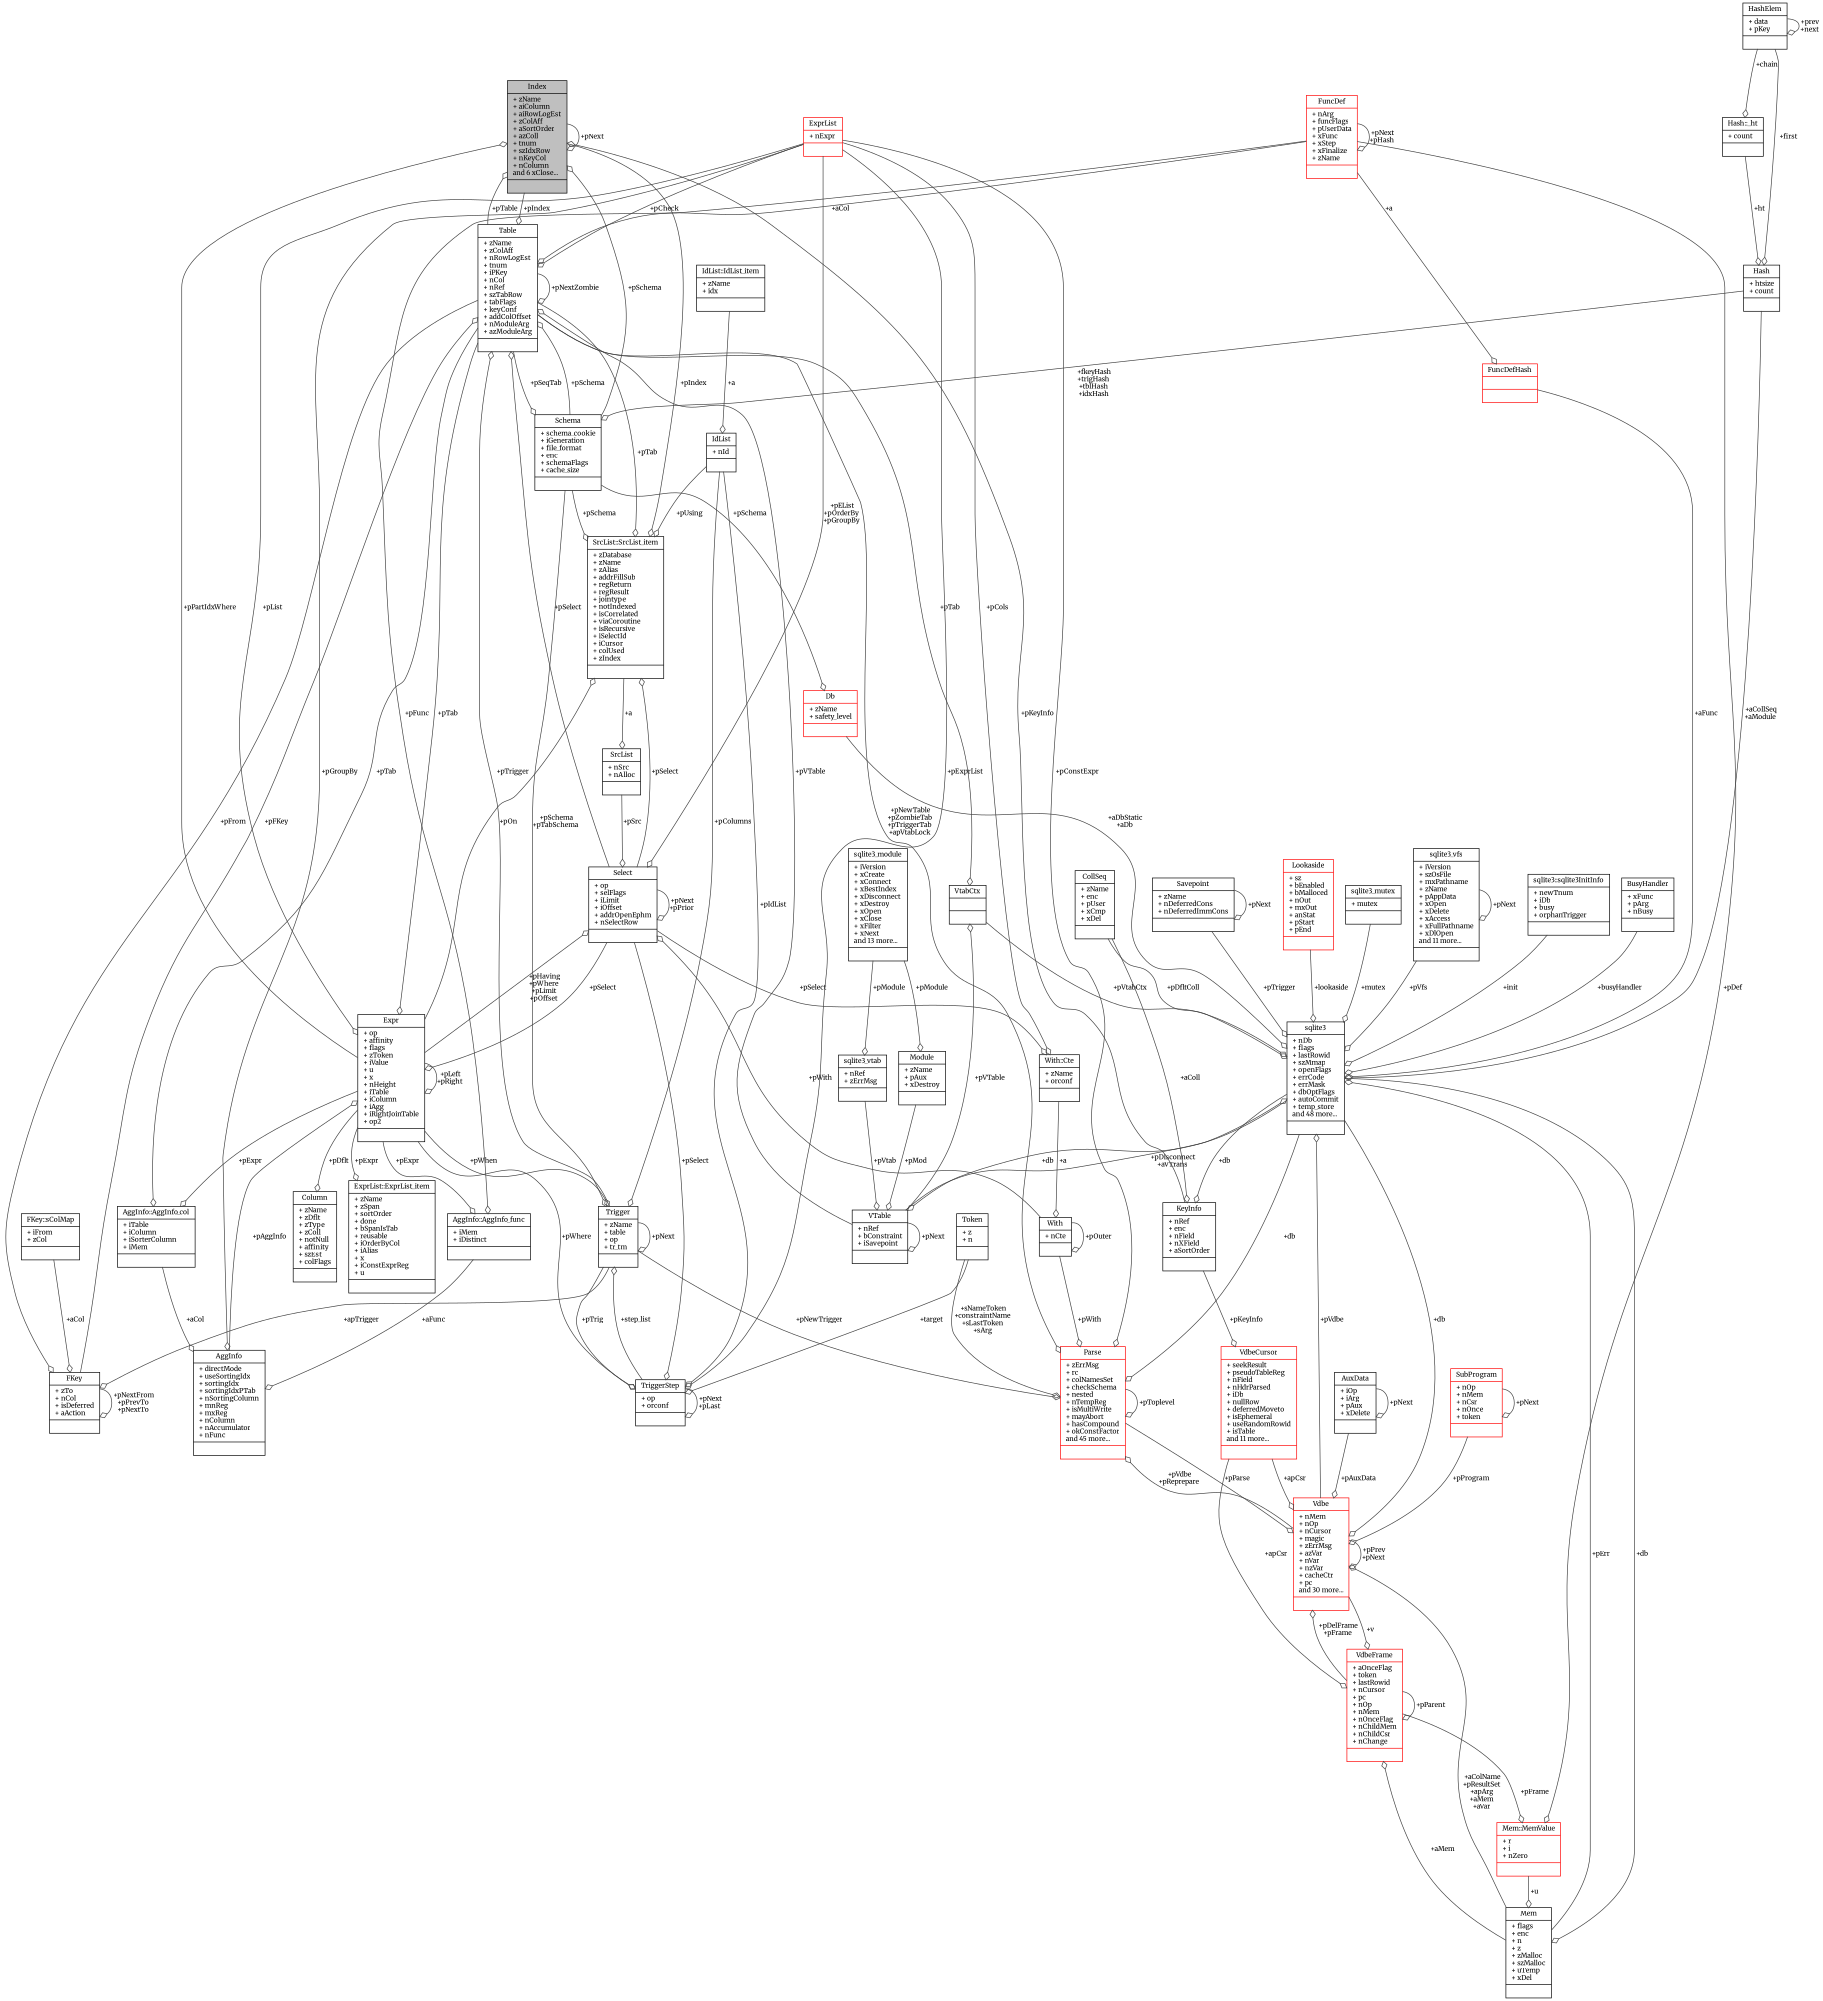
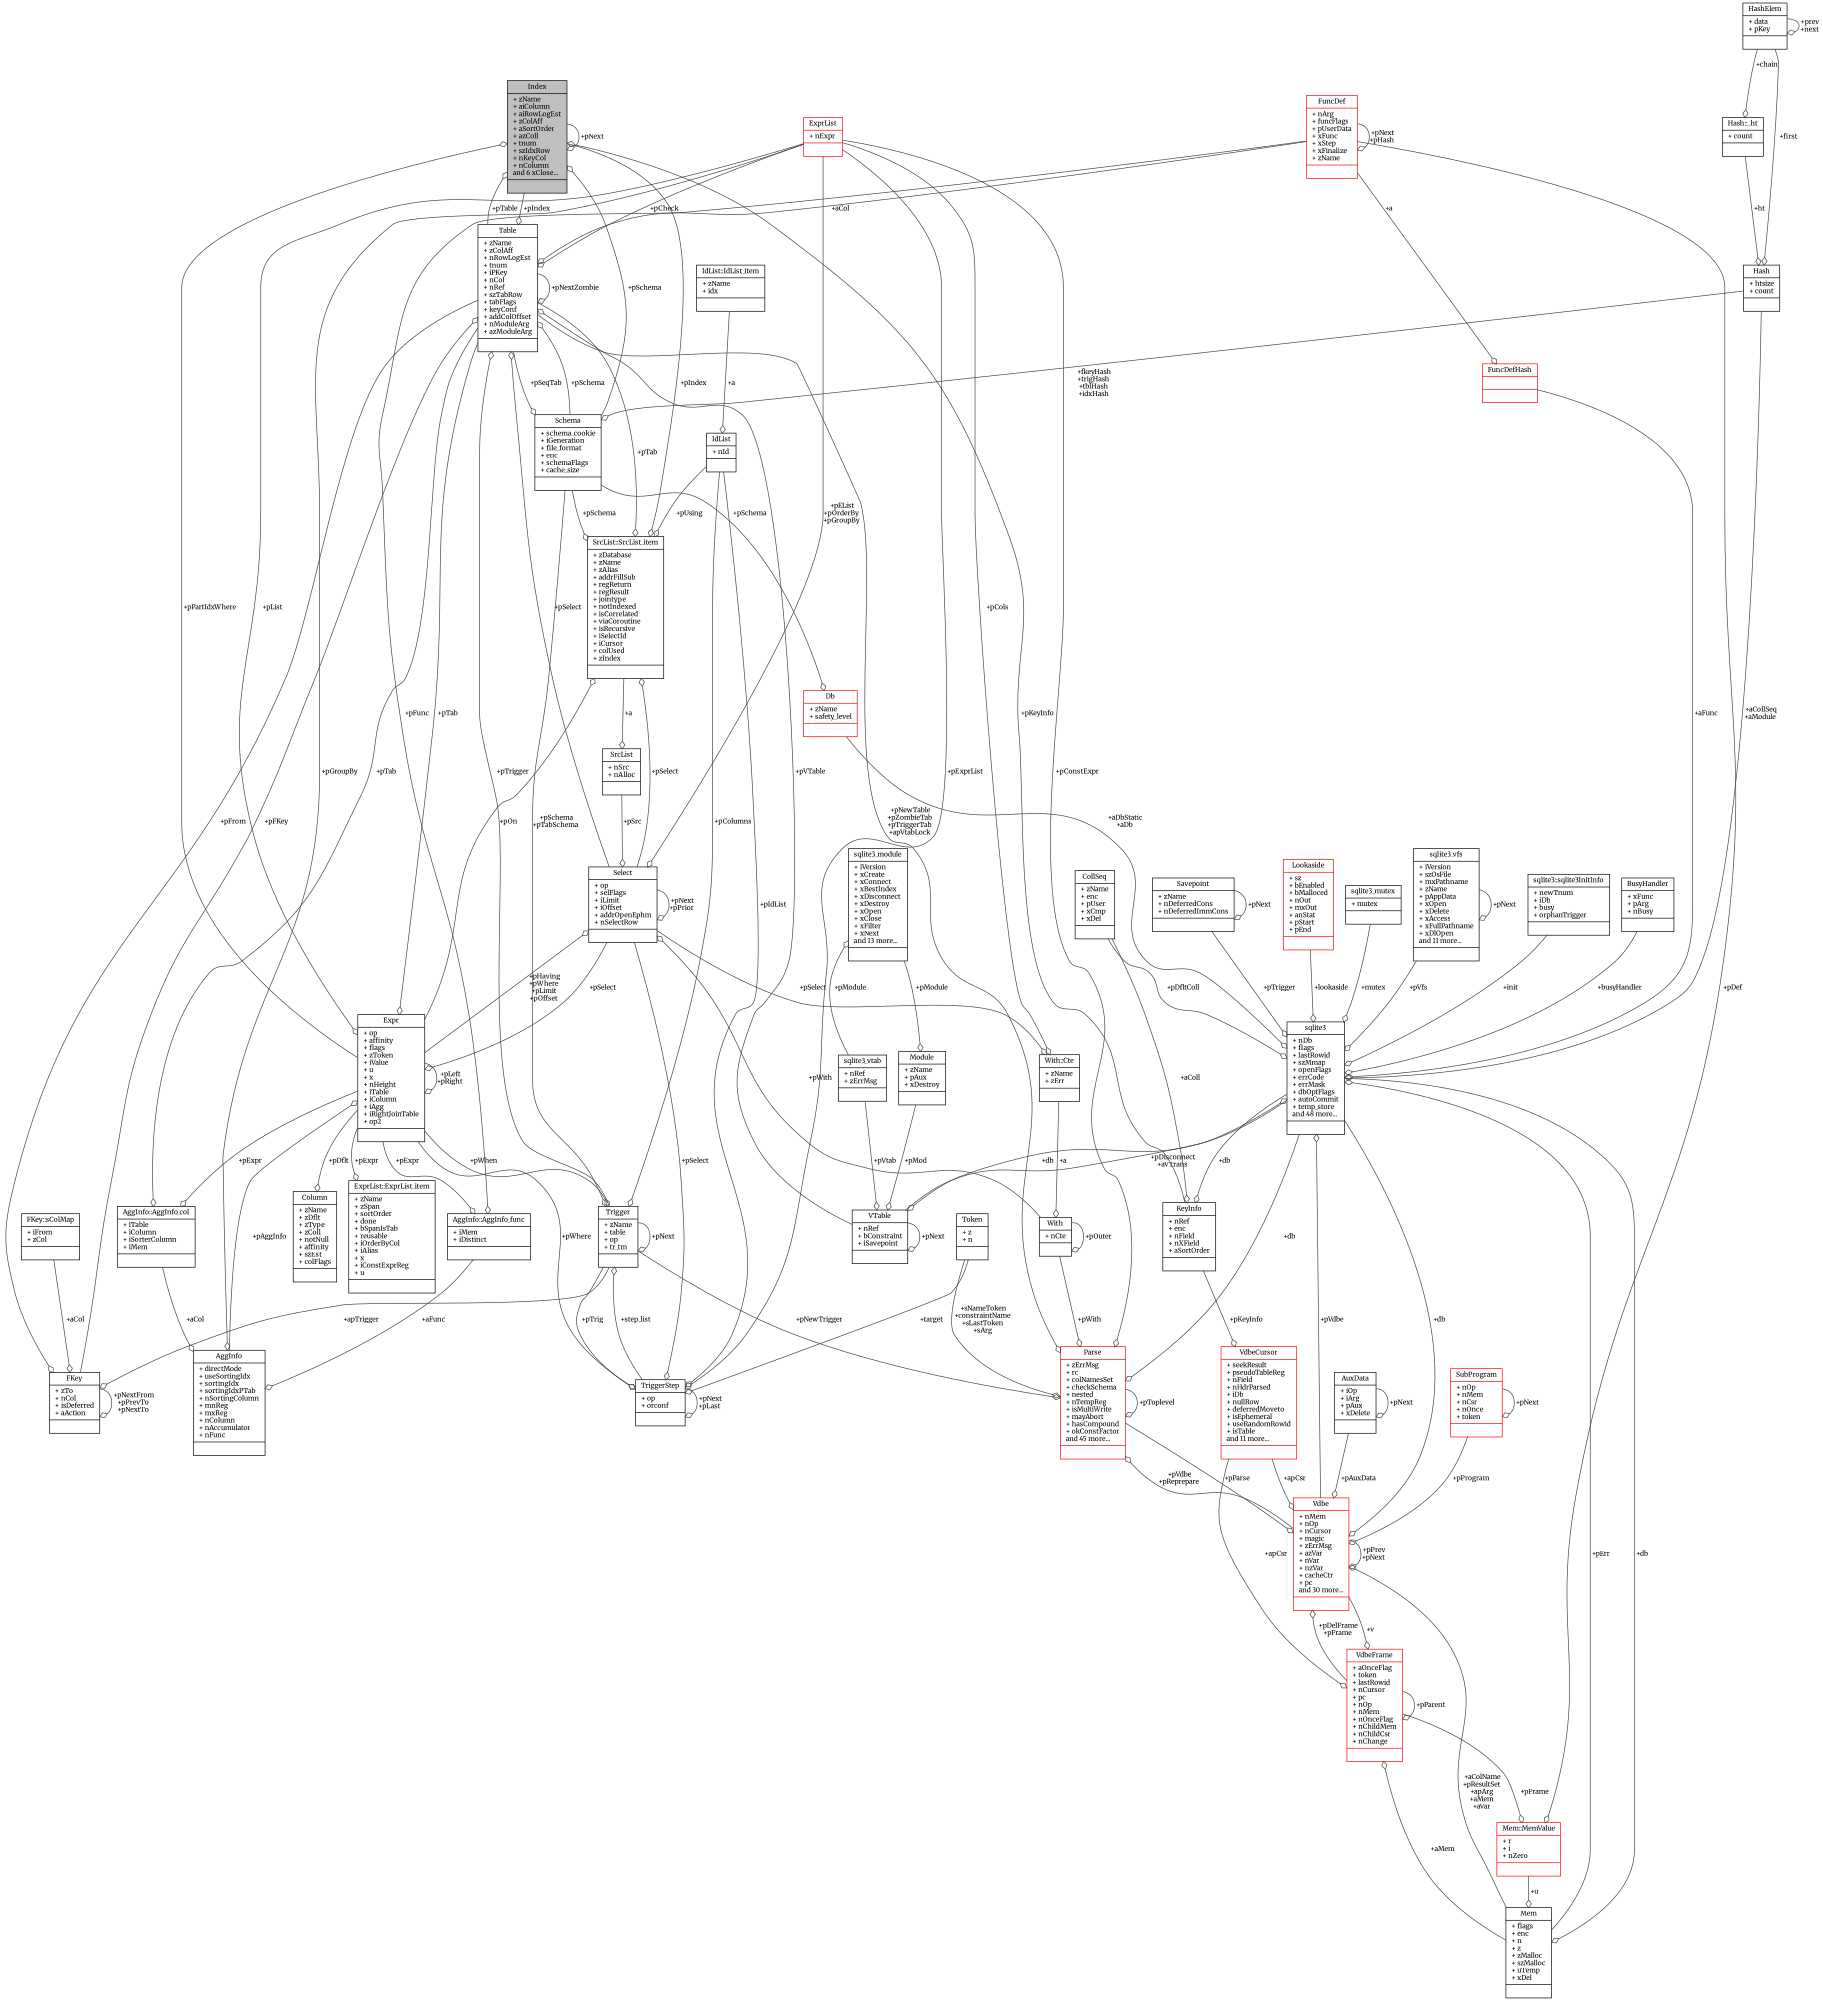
node "VtabCtx": removed
edge "sqlite3_module" -> "sqlite3_vtab": reversed
node "With::Cte": text "+ orconf" -> "+ zErr"
